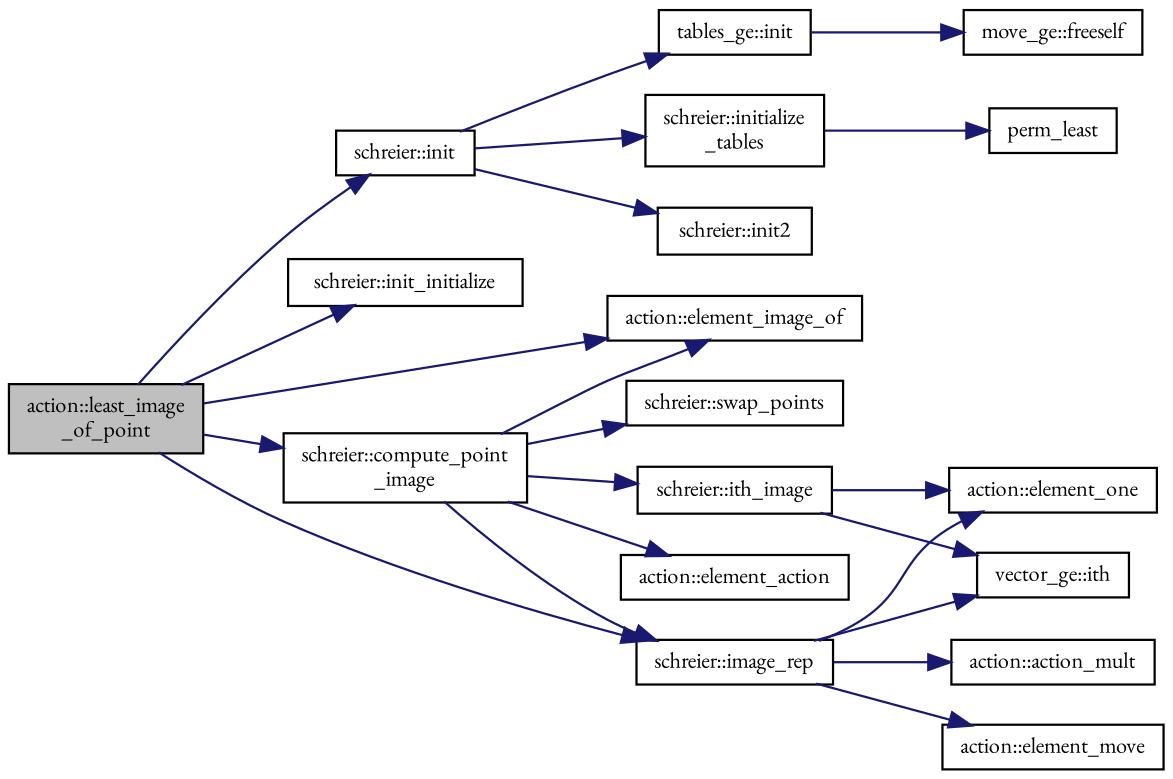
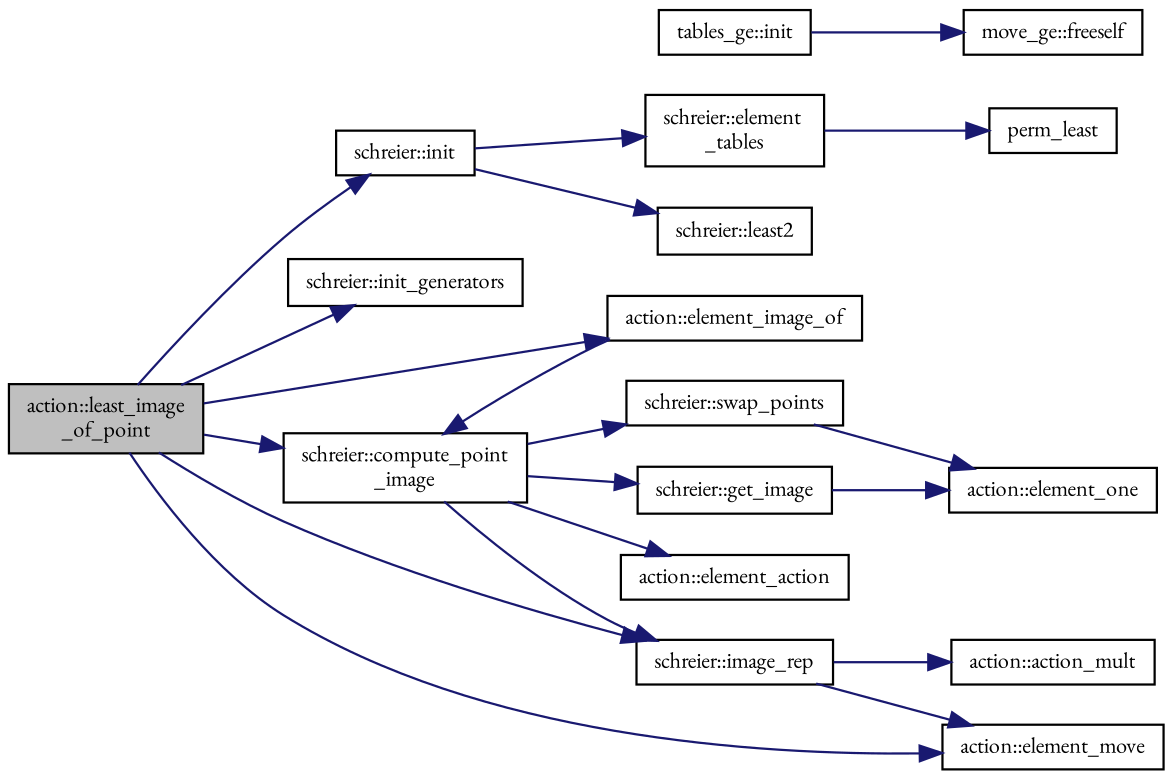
edge "schreier::init" -> "tables_ge::init": removed
node "schreier::initialize _tables": label "schreier::initialize _tables" -> "schreier::element _tables"
node "schreier::init2": label "schreier::init2" -> "schreier::least2"
node "schreier::init_initialize": label "schreier::init_initialize" -> "schreier::init_generators"
edge "schreier::compute_point _image" -> "action::element_image_of": reversed
node "schreier::ith_image": label "schreier::ith_image" -> "schreier::get_image"
node "vector_ge::ith": removed
edge "schreier::image_rep" -> "action::element_one": now "schreier::swap_points" -> "action::element_one"
edge "action::least_image _of_point" -> "action::element_move": added
